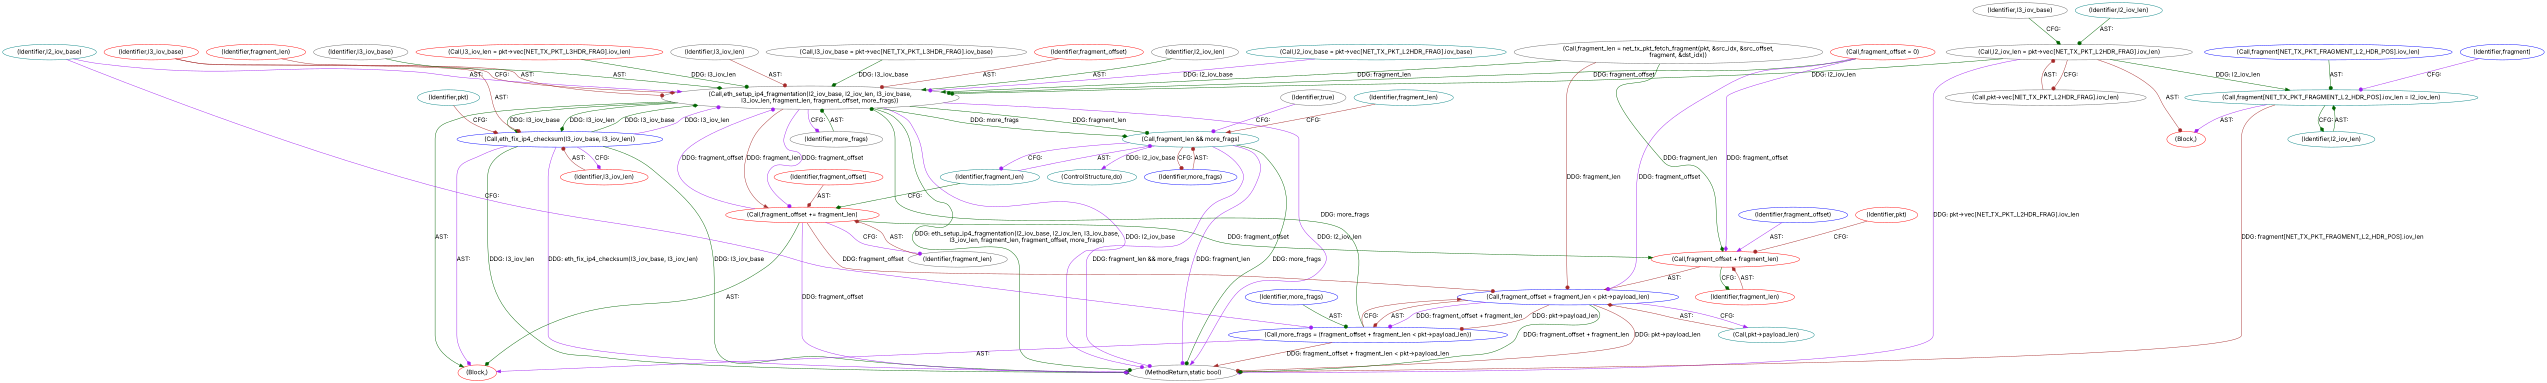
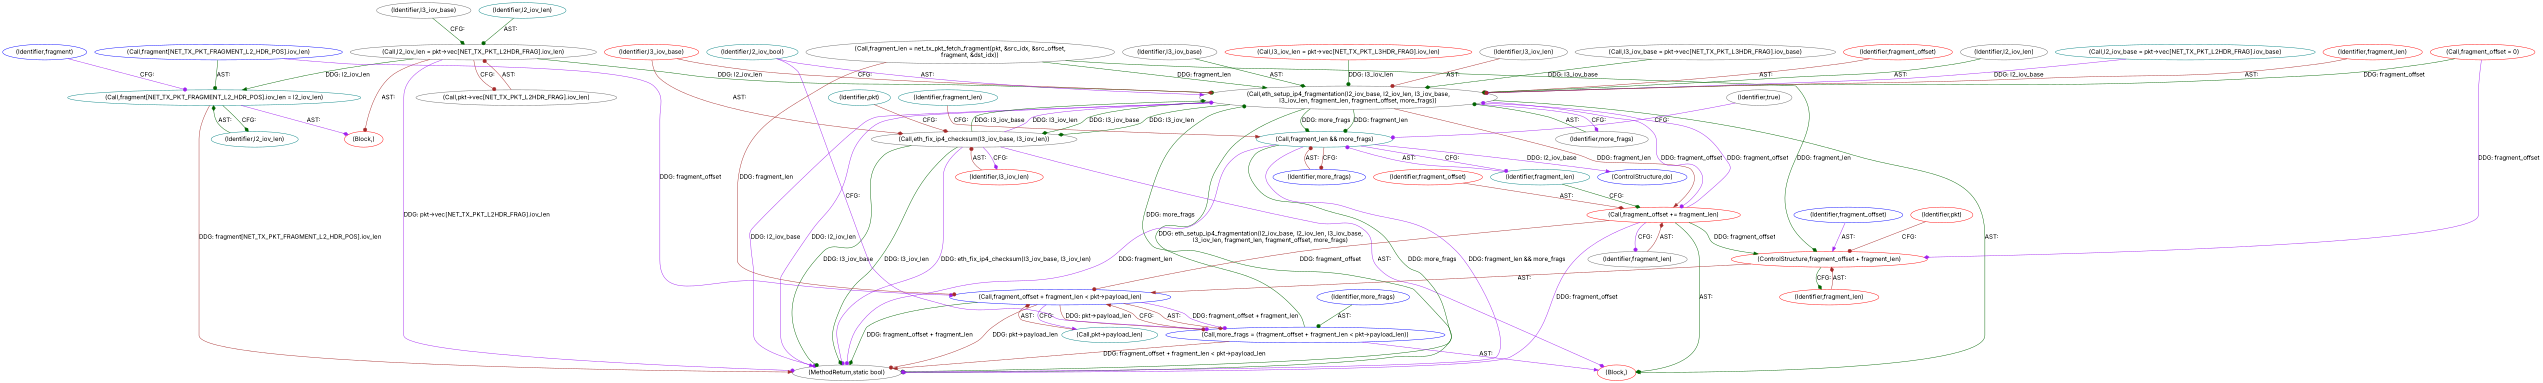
node "(Identifier,l2_iov_base)": label "(Identifier,l2_iov_base)" -> "(Identifier,l2_iov_bool)"
edge "(Call,fragment_offset = 0)" -> "(Call,fragment_offset + fragment_len < pkt->payload_len)": now "(Call,fragment[NET_TX_PKT_FRAGMENT_L2_HDR_POS].iov_len)" -> "(Call,fragment_offset + fragment_len < pkt->payload_len)"
node "(Call,eth_fix_ip4_checksum(l3_iov_base, l3_iov_len))": color blue -> gray40
node "(ControlStructure,do)": color teal -> blue
node "(Call,fragment_offset + fragment_len)": label "(Call,fragment_offset + fragment_len)" -> "(ControlStructure,fragment_offset + fragment_len)"
